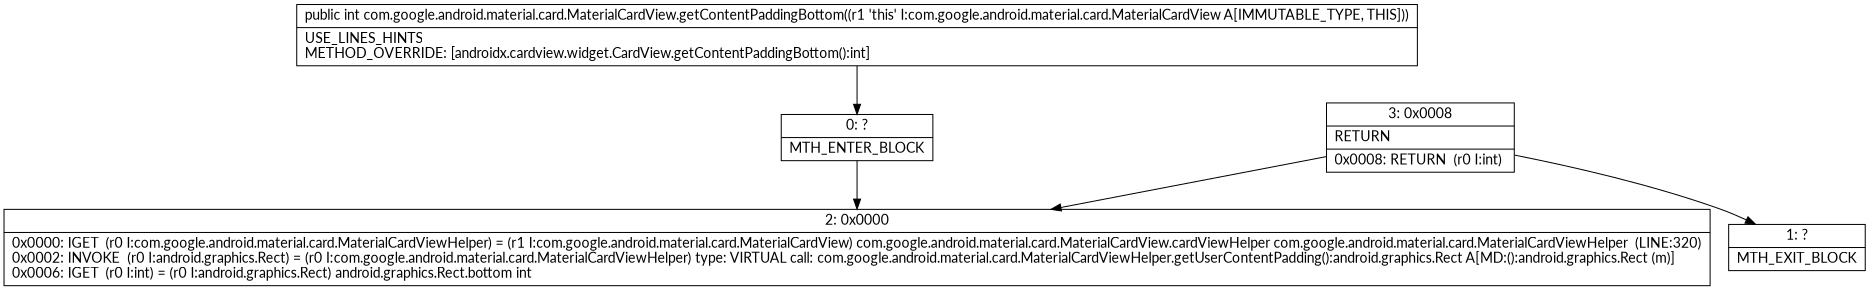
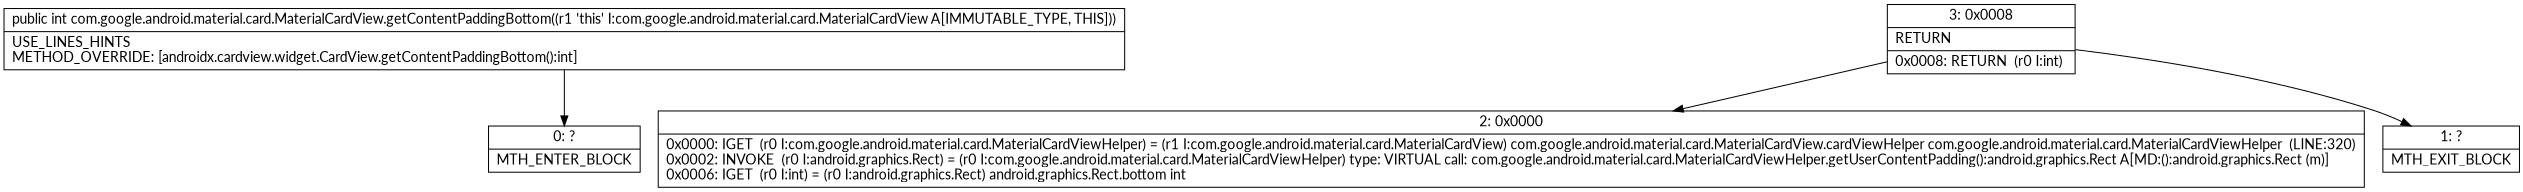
edge "0: ?" -> "2: 0x0000": removed
